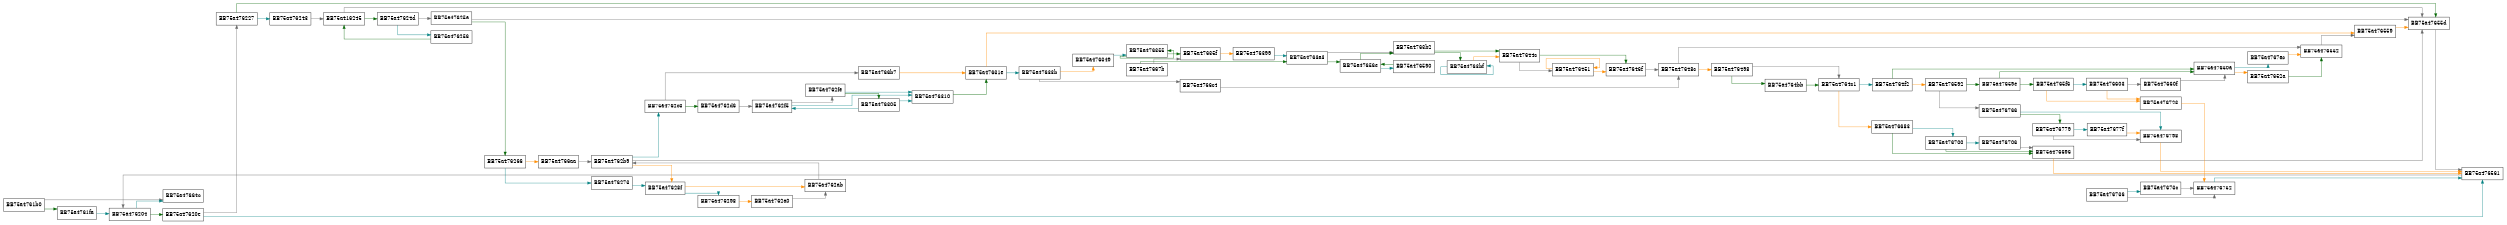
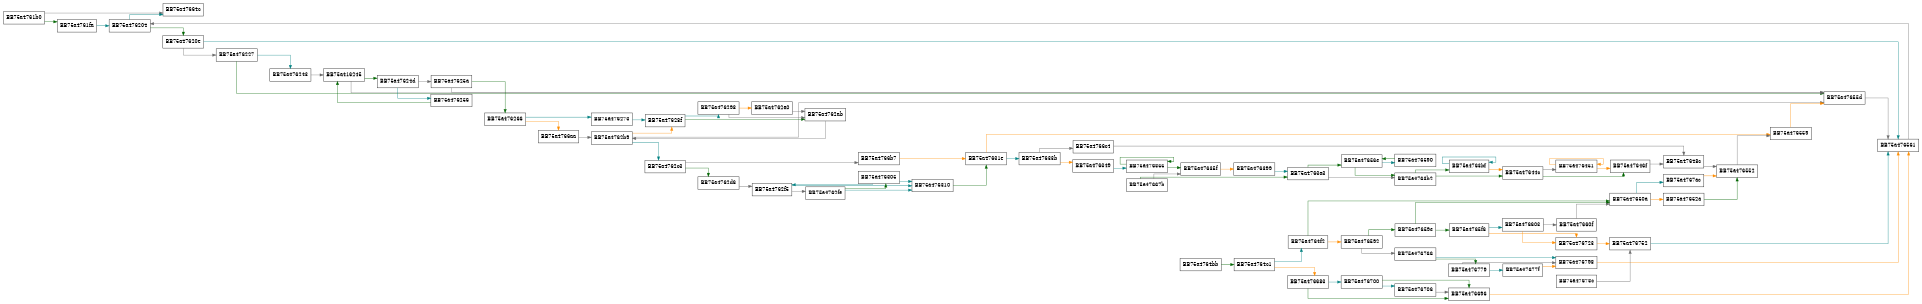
node "BB75a476498": removed
edge "BB75a476298" -> "BB75a4762ab": added
edge "BB75a47628f" -> "BB75a4762ab": color darkorange -> darkgreen
node "BB75a476736": removed
